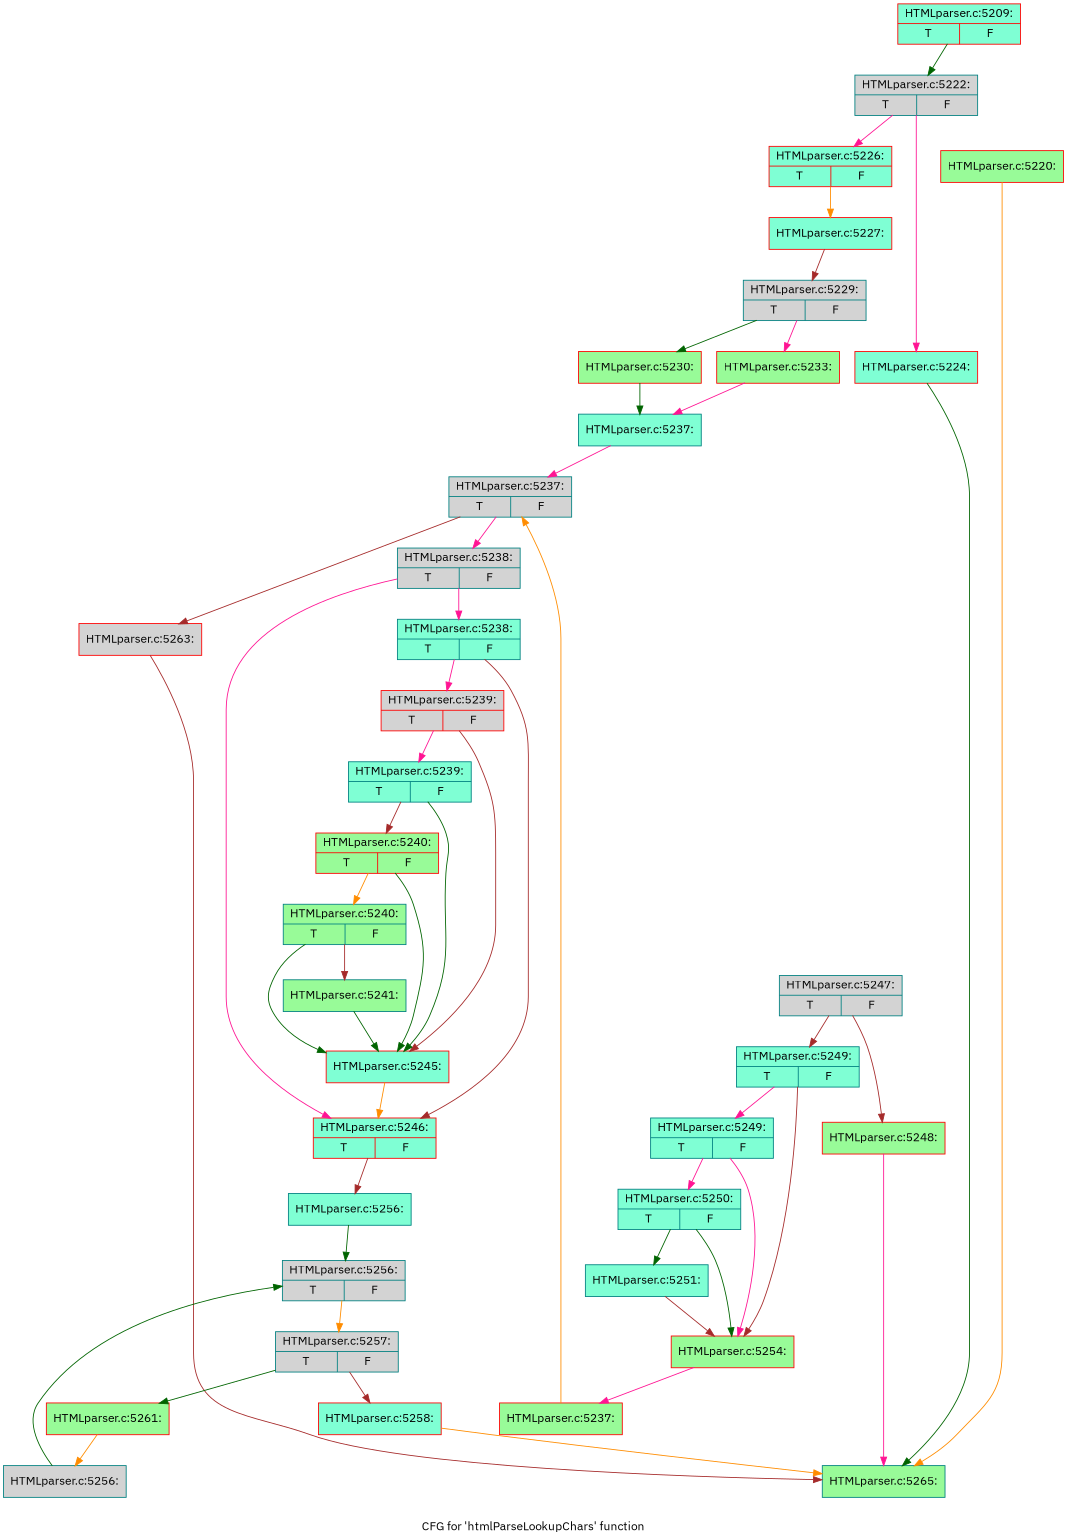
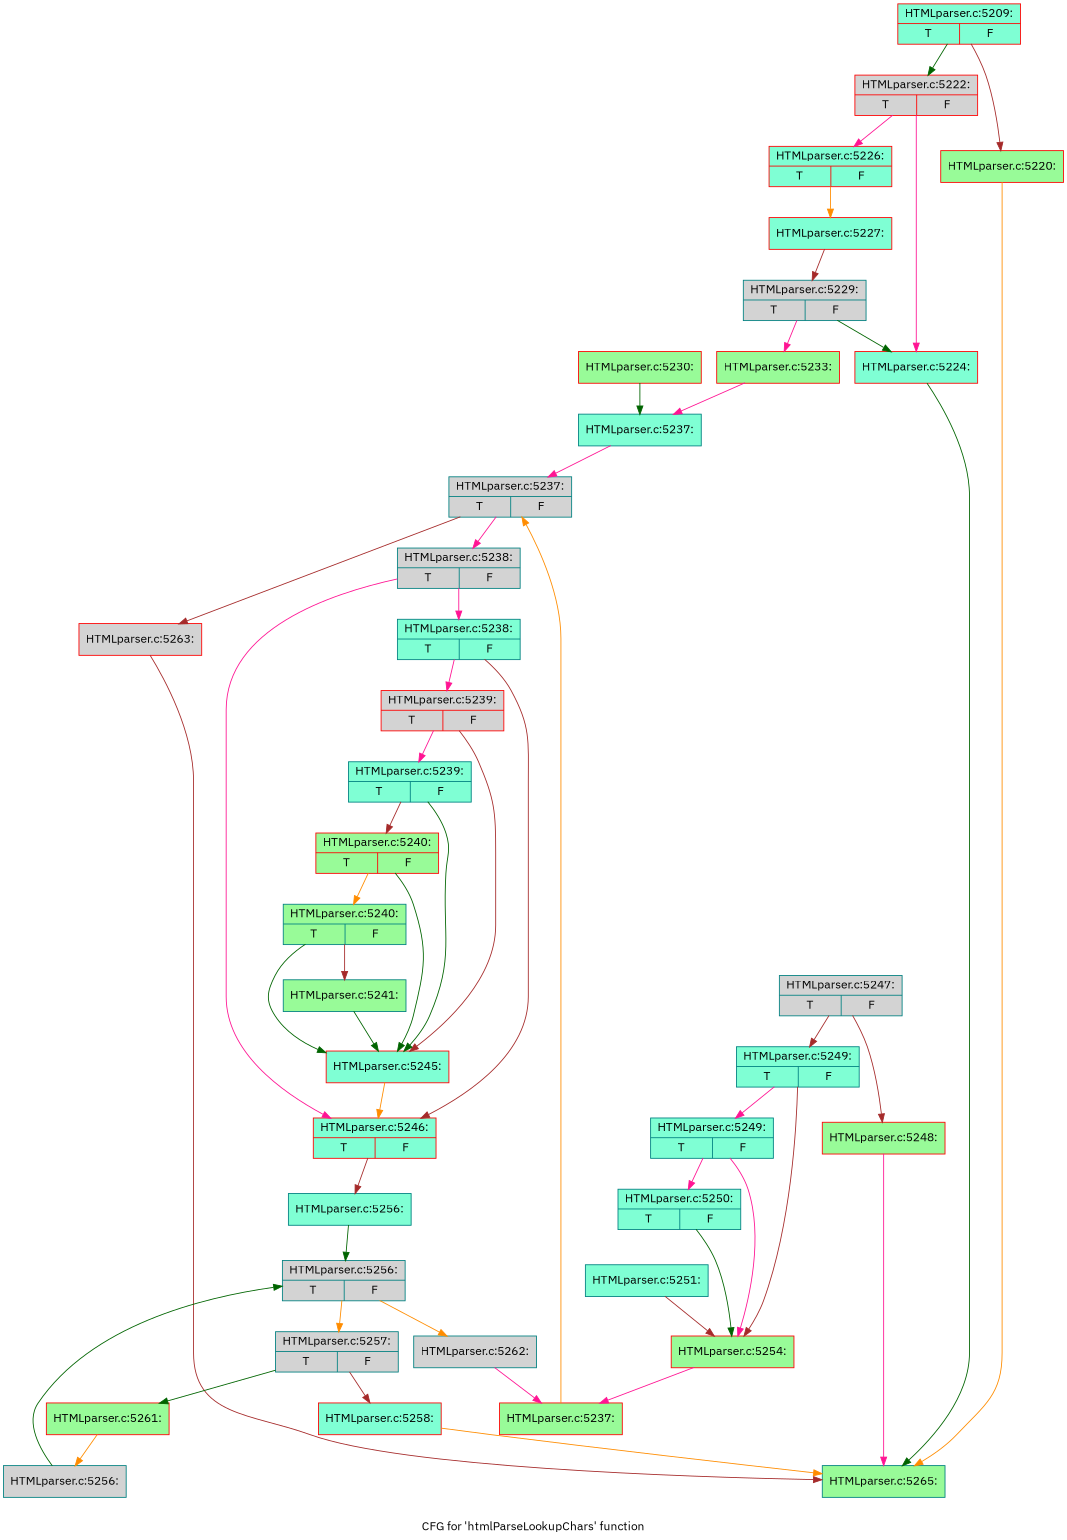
edge "HTMLparser.c:5209:" -> "HTMLparser.c:5220:": added
node "HTMLparser.c:5222:": color teal -> red
edge "HTMLparser.c:5229:" -> "HTMLparser.c:5230:": now "HTMLparser.c:5229:" -> "HTMLparser.c:5224:"
edge "HTMLparser.c:5250:" -> "HTMLparser.c:5251:": removed
node "HTMLparser.c:5262:": added
